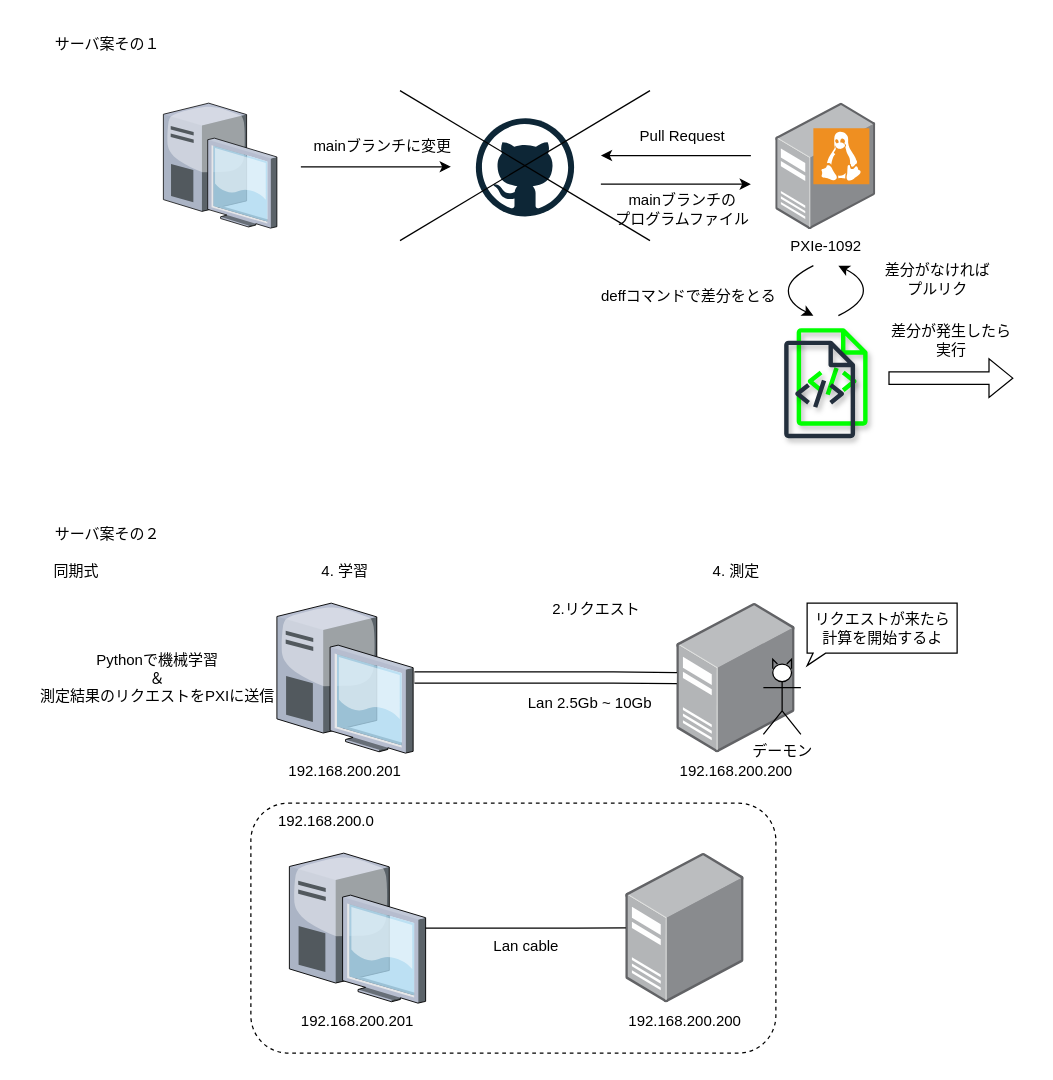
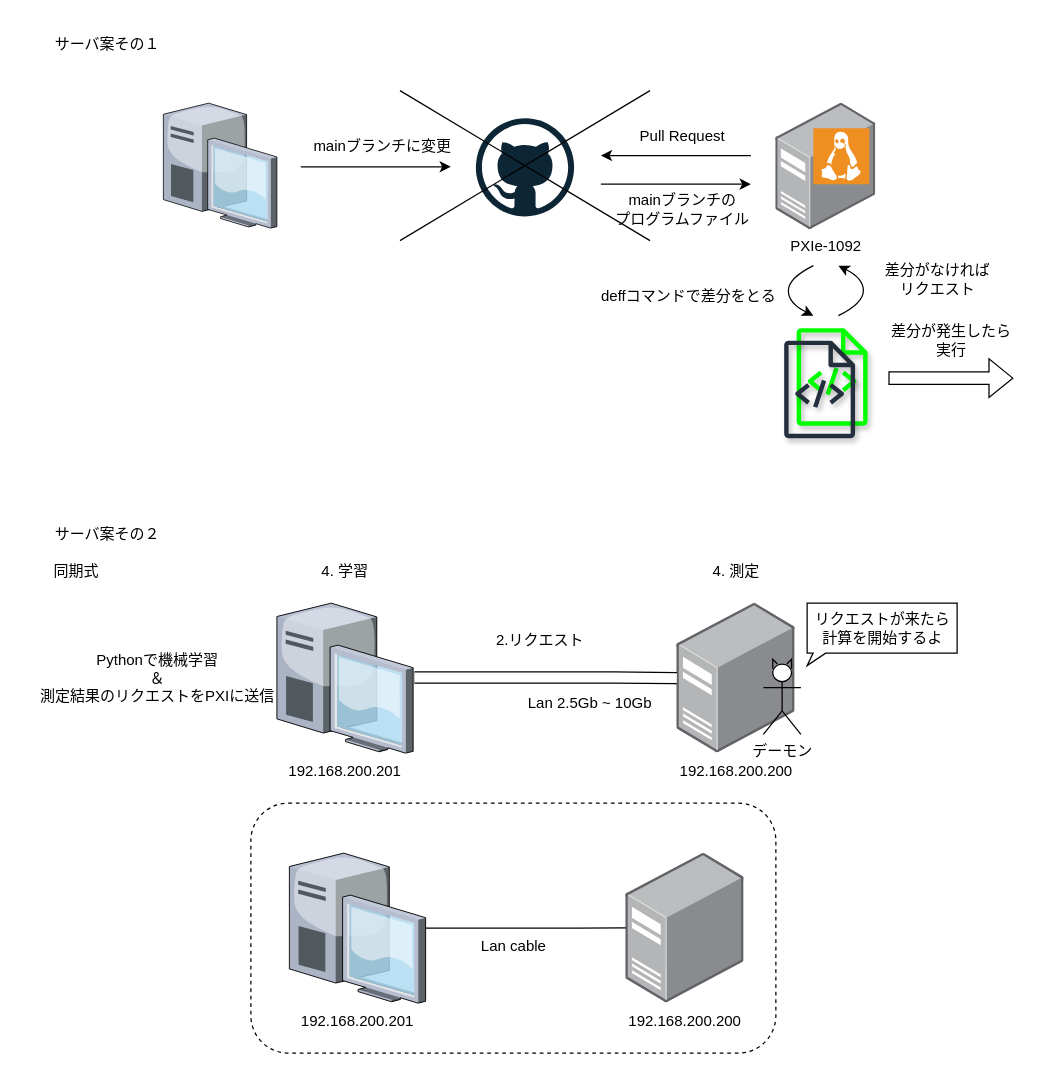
node "差分がなければ プルリク": label "差分がなければ プルリク" -> "差分がなければ リクエスト"
node "2.リクエスト": moved (595, 609) -> (539, 641)
node "192.168.200.0": removed
node "Lan cable": moved (526, 947) -> (513, 947)
